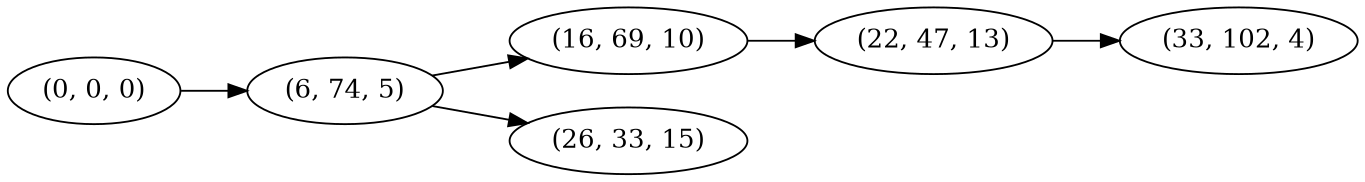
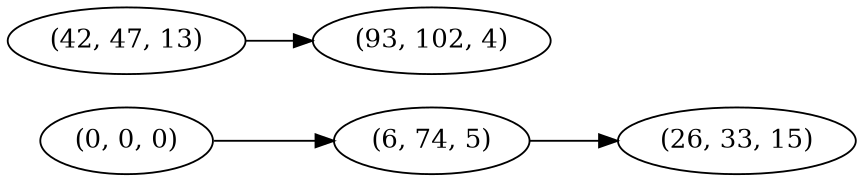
node "(16, 69, 10)": removed
node "(22, 47, 13)": label "(22, 47, 13)" -> "(42, 47, 13)"
node "(33, 102, 4)": label "(33, 102, 4)" -> "(93, 102, 4)"
